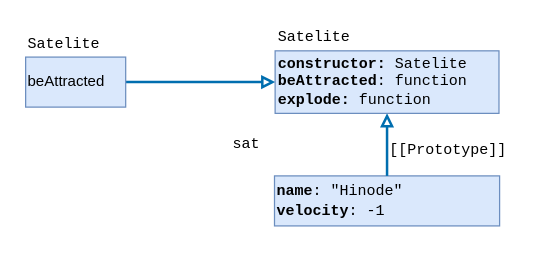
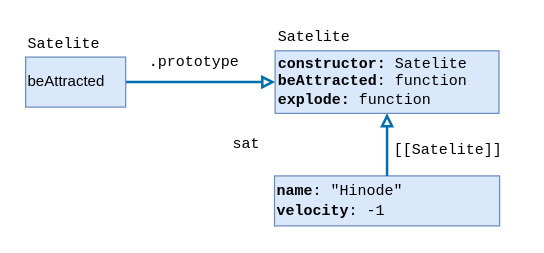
node ".prototype": added
node "[[Prototype]]": label "[[Prototype]]" -> "[[Satelite]]"
